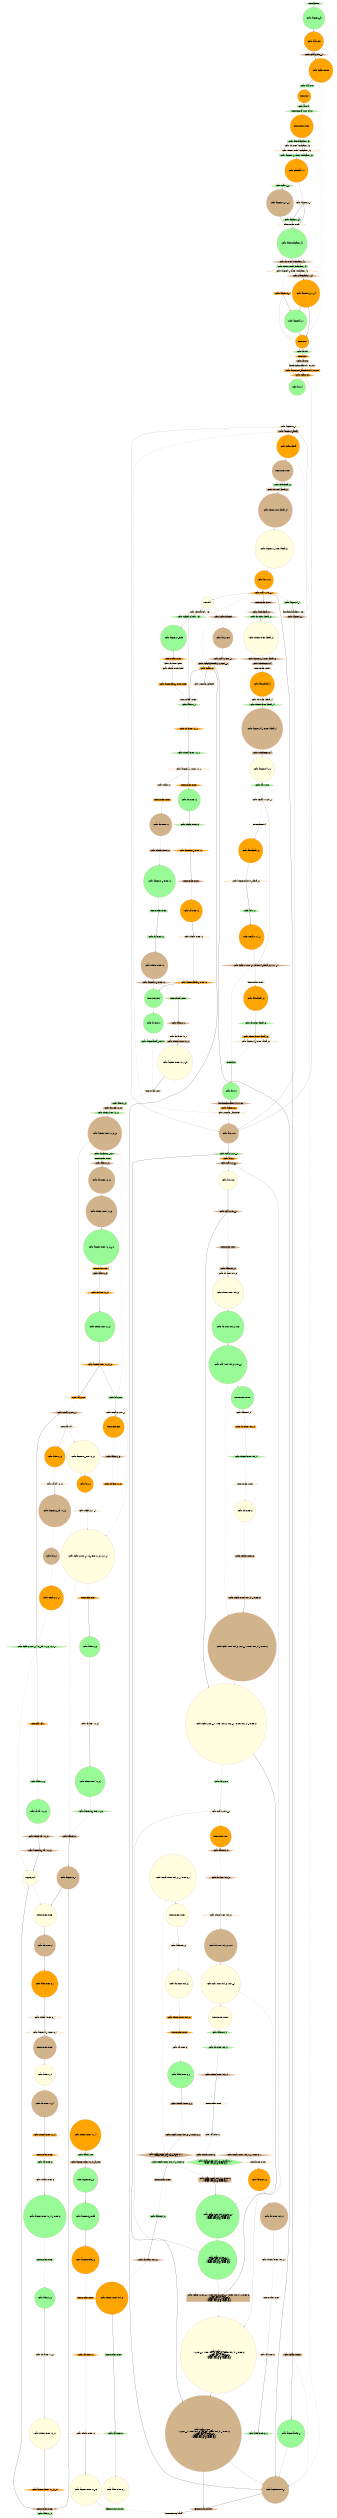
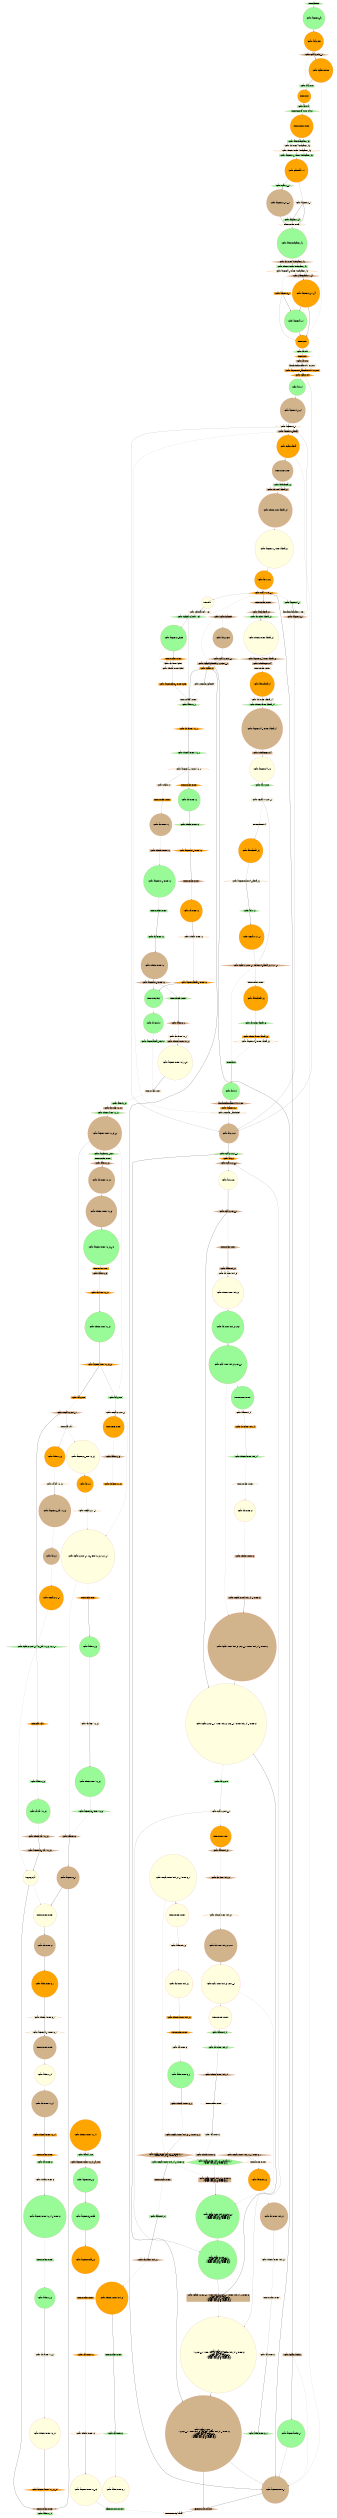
node "(<operator>.assignment,v14 = v6 & 4)": added
node "(UNKNOWN,_BYTE *,_BYTE *)": label "(UNKNOWN,_BYTE *,_BYTE *)" -> "(UNKNOWN,_BYTE *,_DWORD *)"
